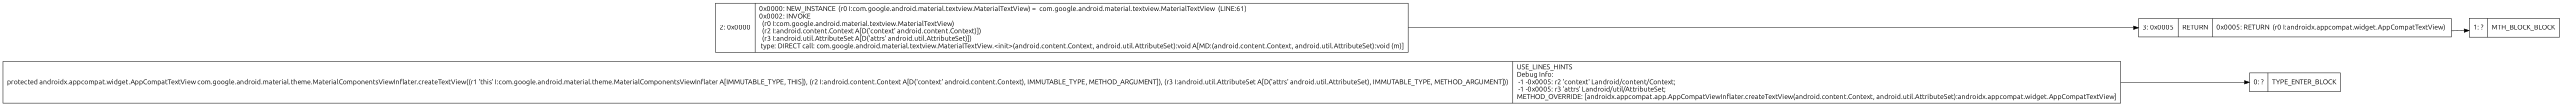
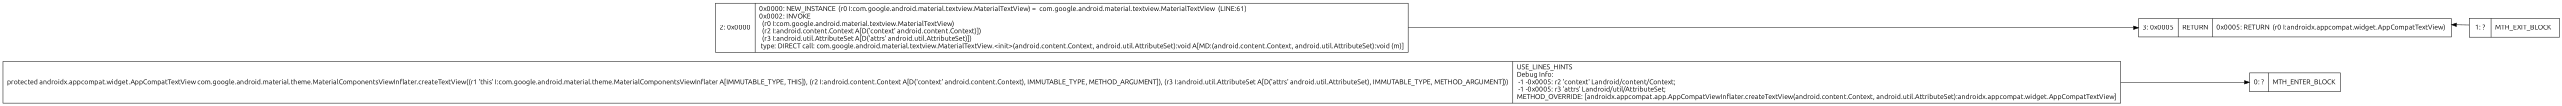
node "1: ?": text "MTH_BLOCK_BLOCK" -> "MTH_EXIT_BLOCK"
edge "3: 0x0005" -> "1: ?": reversed
node "0: ?": text "TYPE_ENTER_BLOCK" -> "MTH_ENTER_BLOCK"
